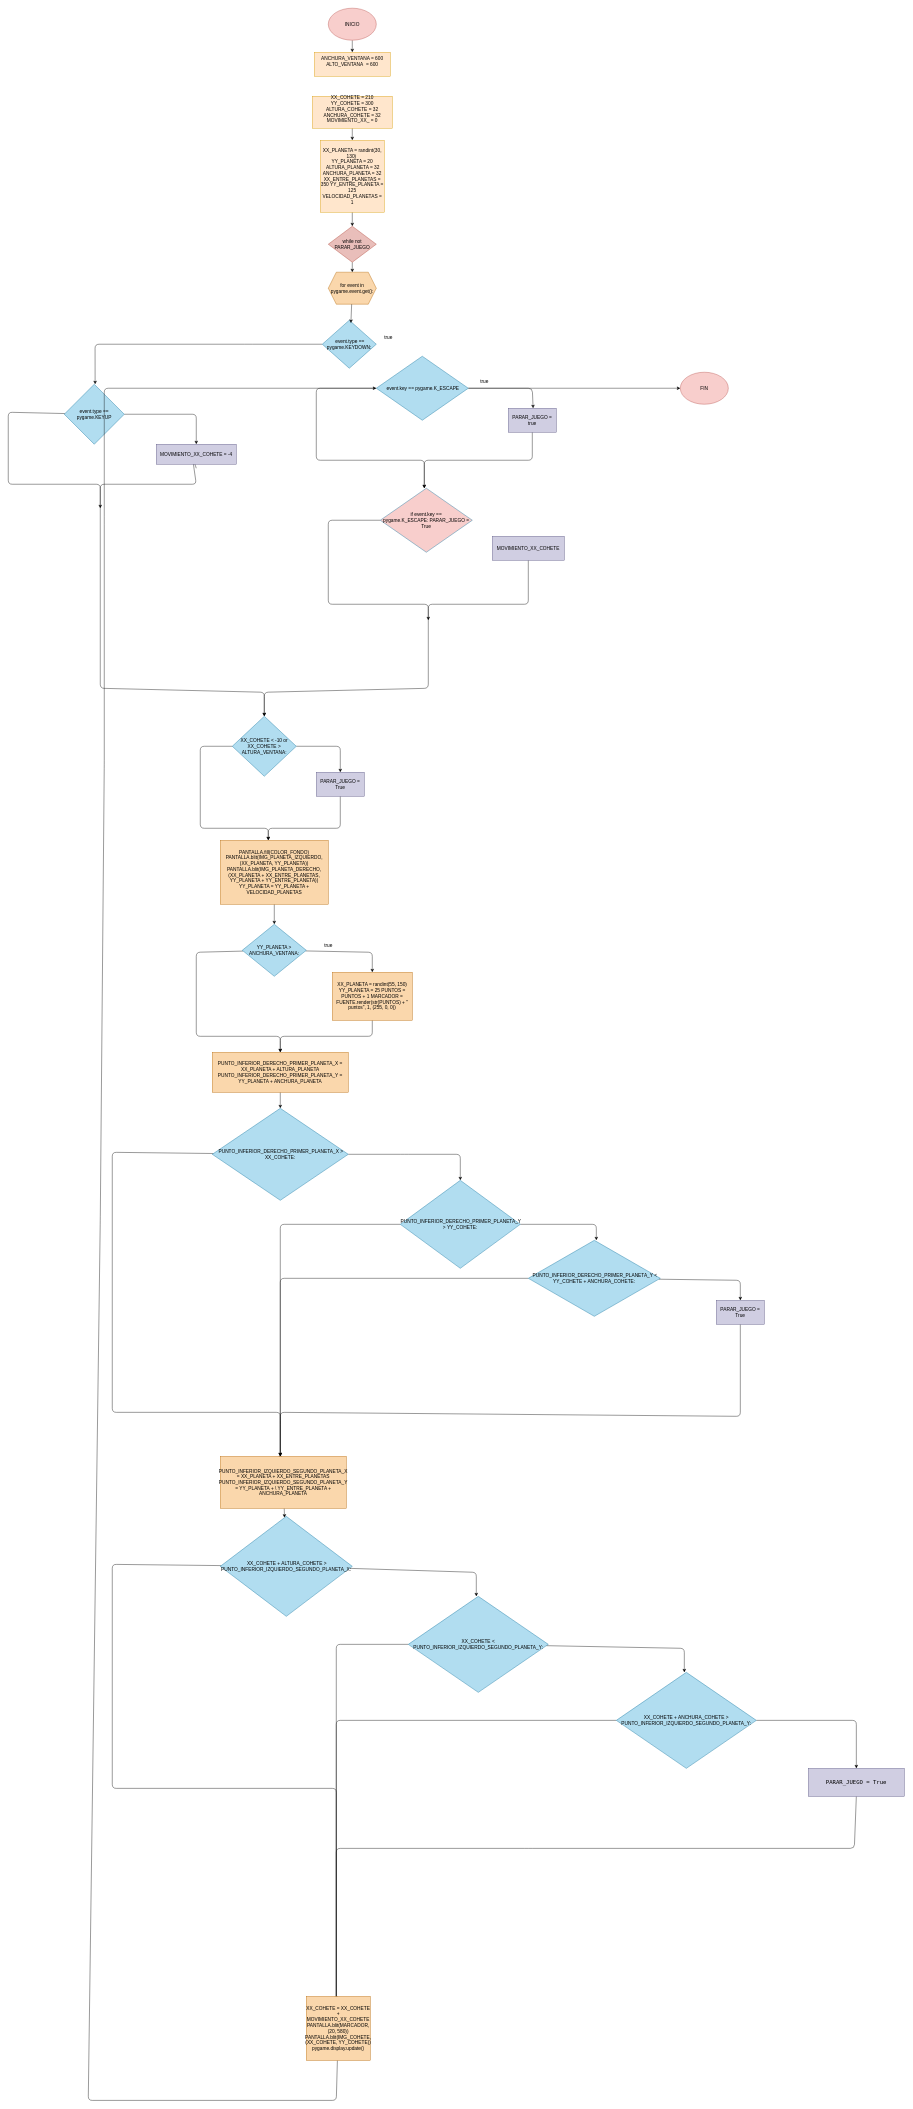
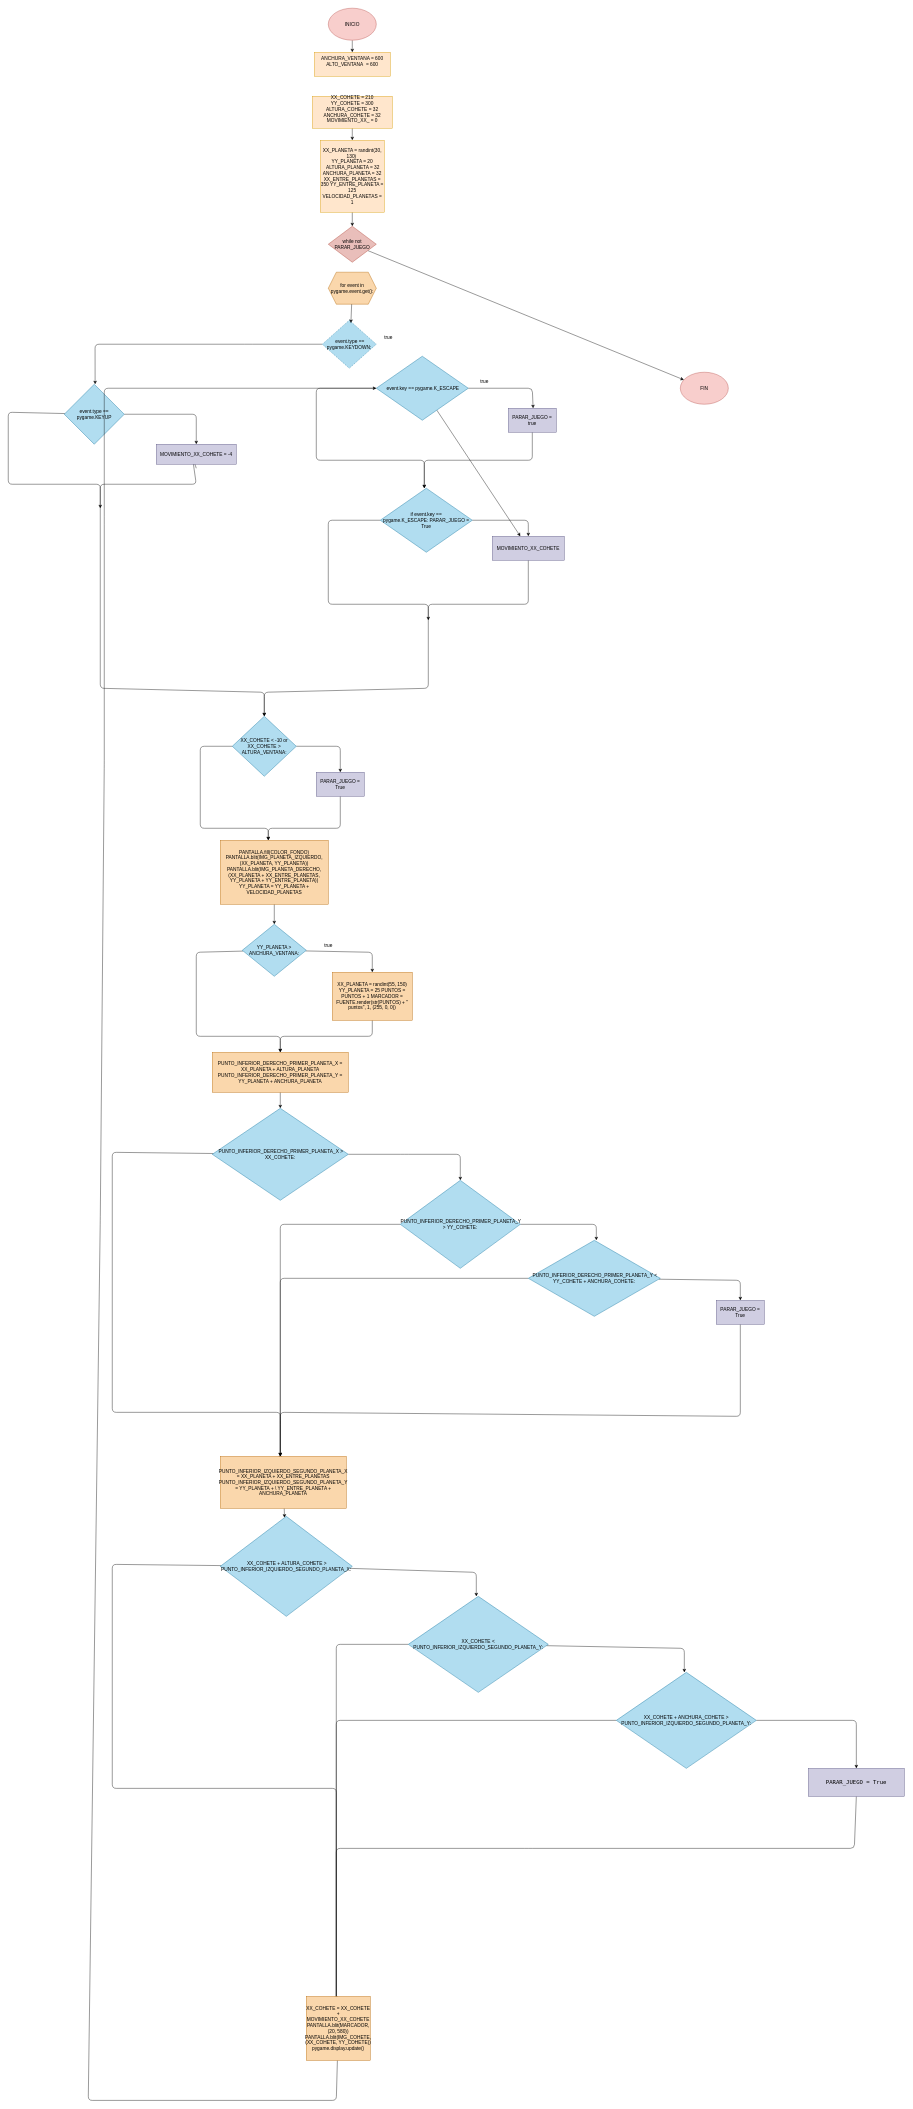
edge "while not PARAR_JUEGO" -> "for event in pygame.event.get():": now "while not PARAR_JUEGO" -> "FIN"
node "event.type == pygame.KEYDOWN:": style solid -> dashed
edge "event.key == pygame.K_ESCAPE" -> "FIN": now "event.key == pygame.K_ESCAPE" -> "MOVIMIENTO_XX_COHETE"
node "if event.key == pygame.K_ESCAPE: PARAR_JUEGO = True": fillcolor #f8cecc -> #b1ddf0
edge "if event.key == pygame.K_ESCAPE: PARAR_JUEGO = True" -> "MOVIMIENTO_XX_COHETE": added
